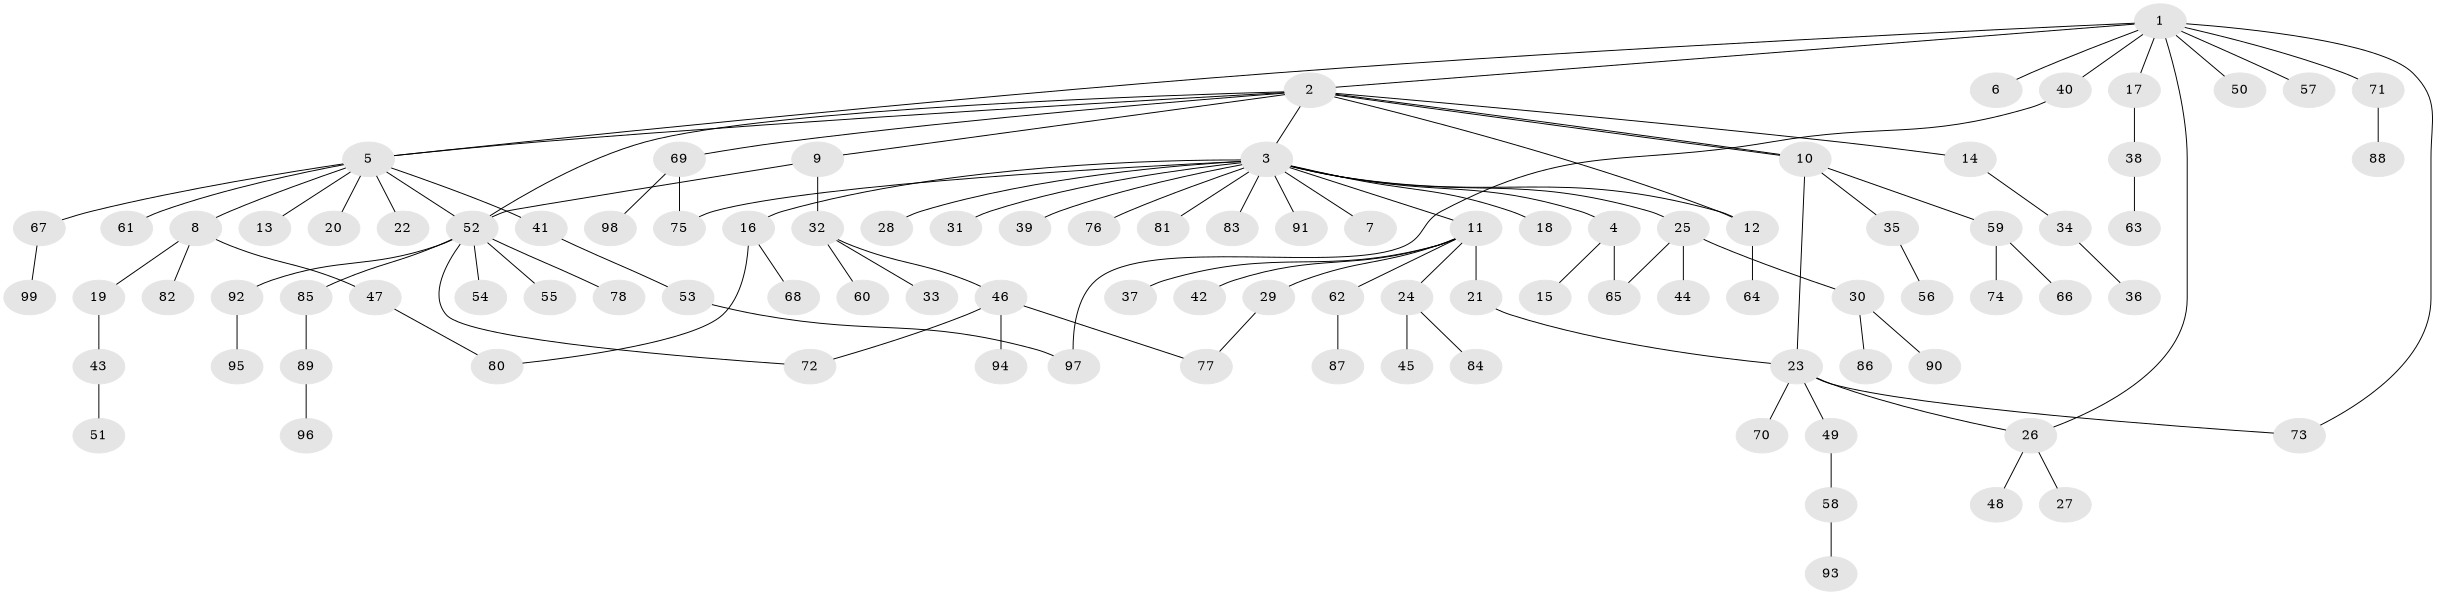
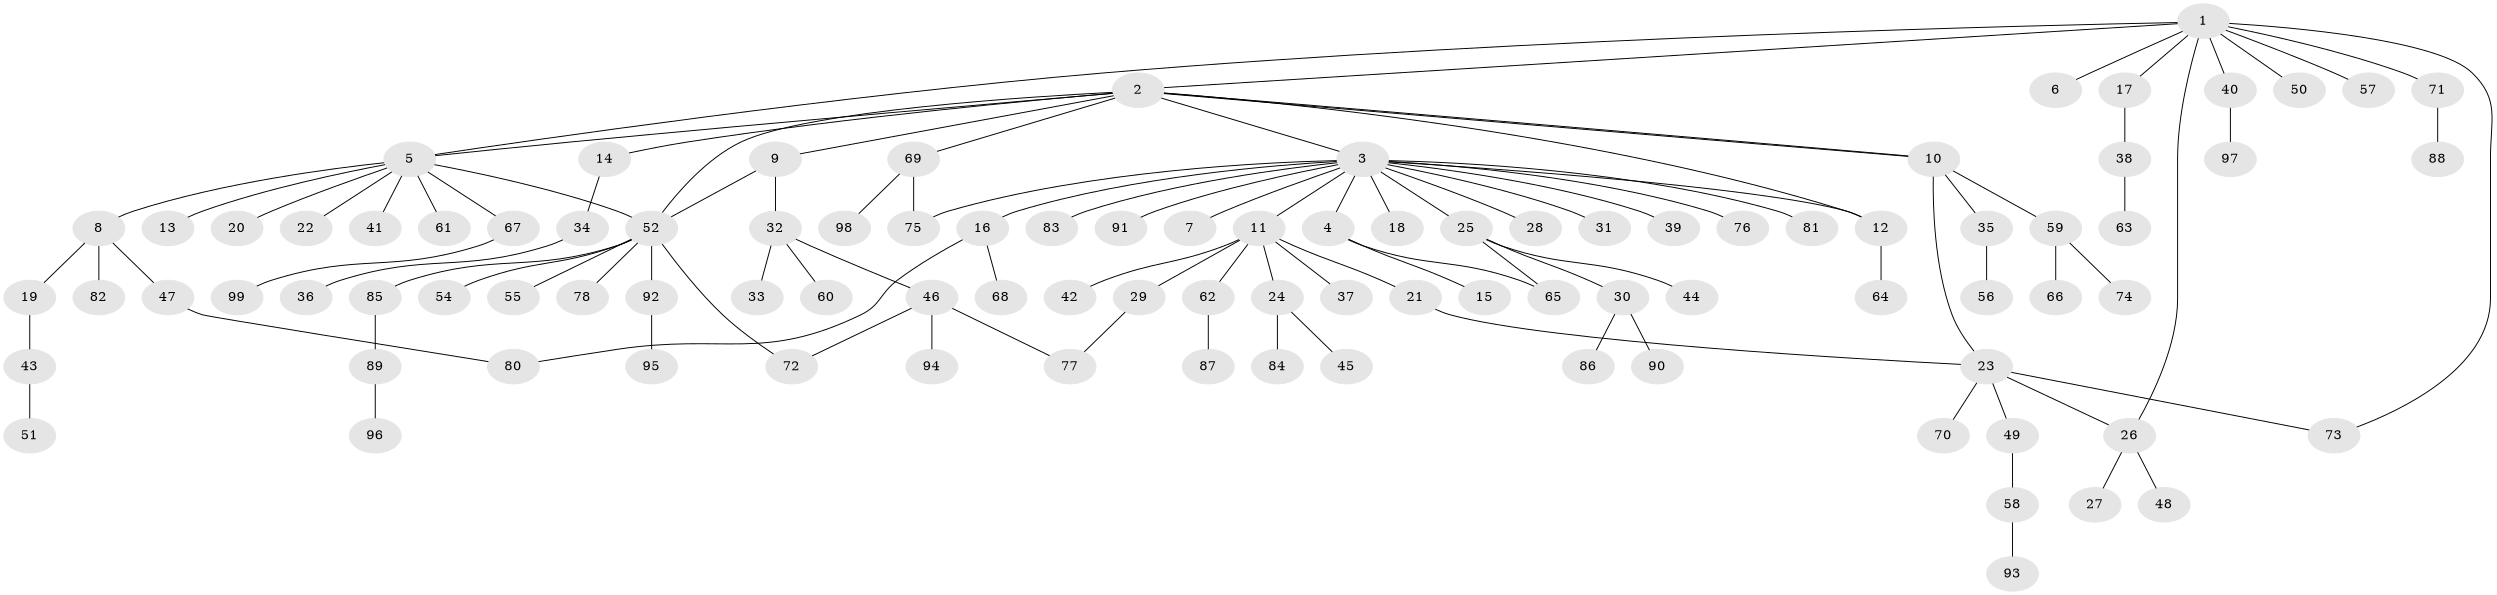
node "53": removed
